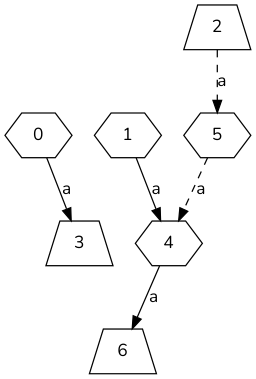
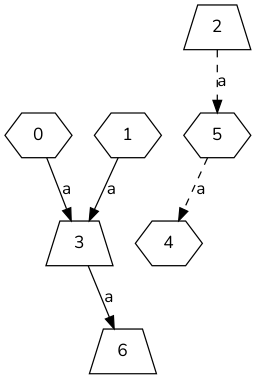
edge "1" -> "4": now "1" -> "3"
edge "4" -> "6": now "3" -> "6"
